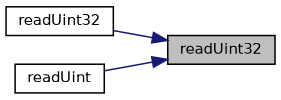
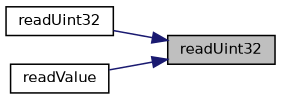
node "readUint": label "readUint" -> "readValue"
